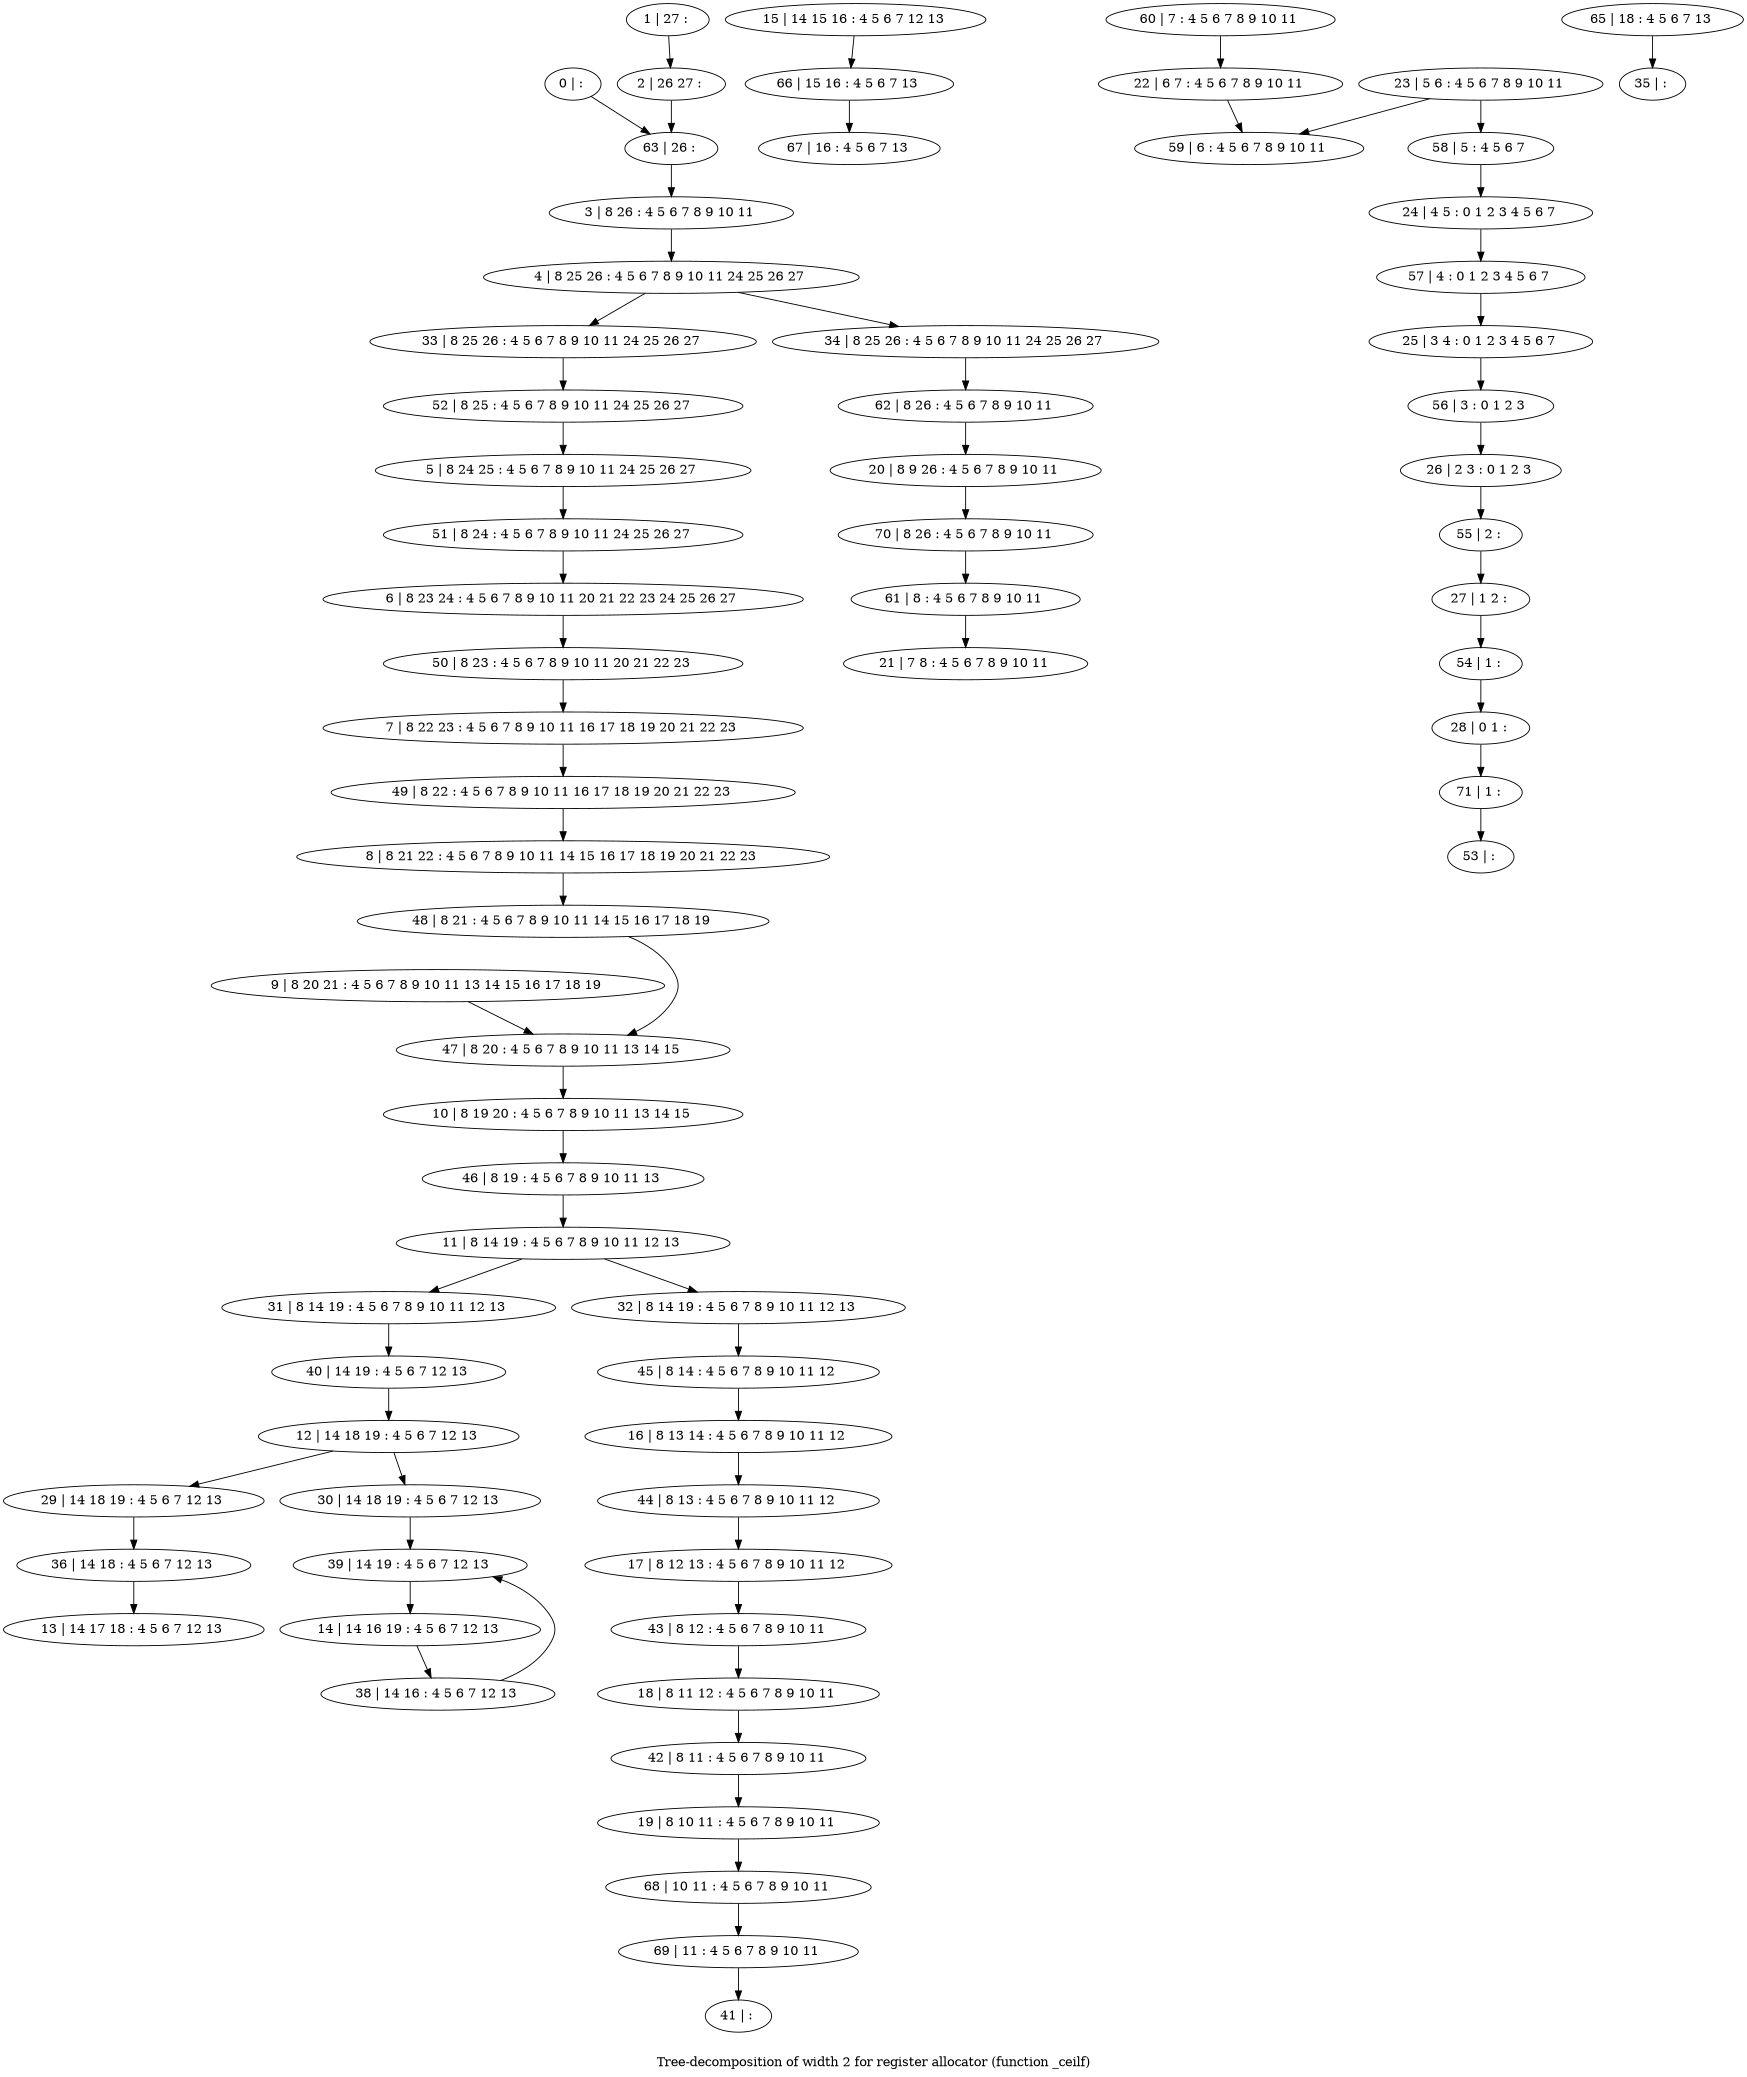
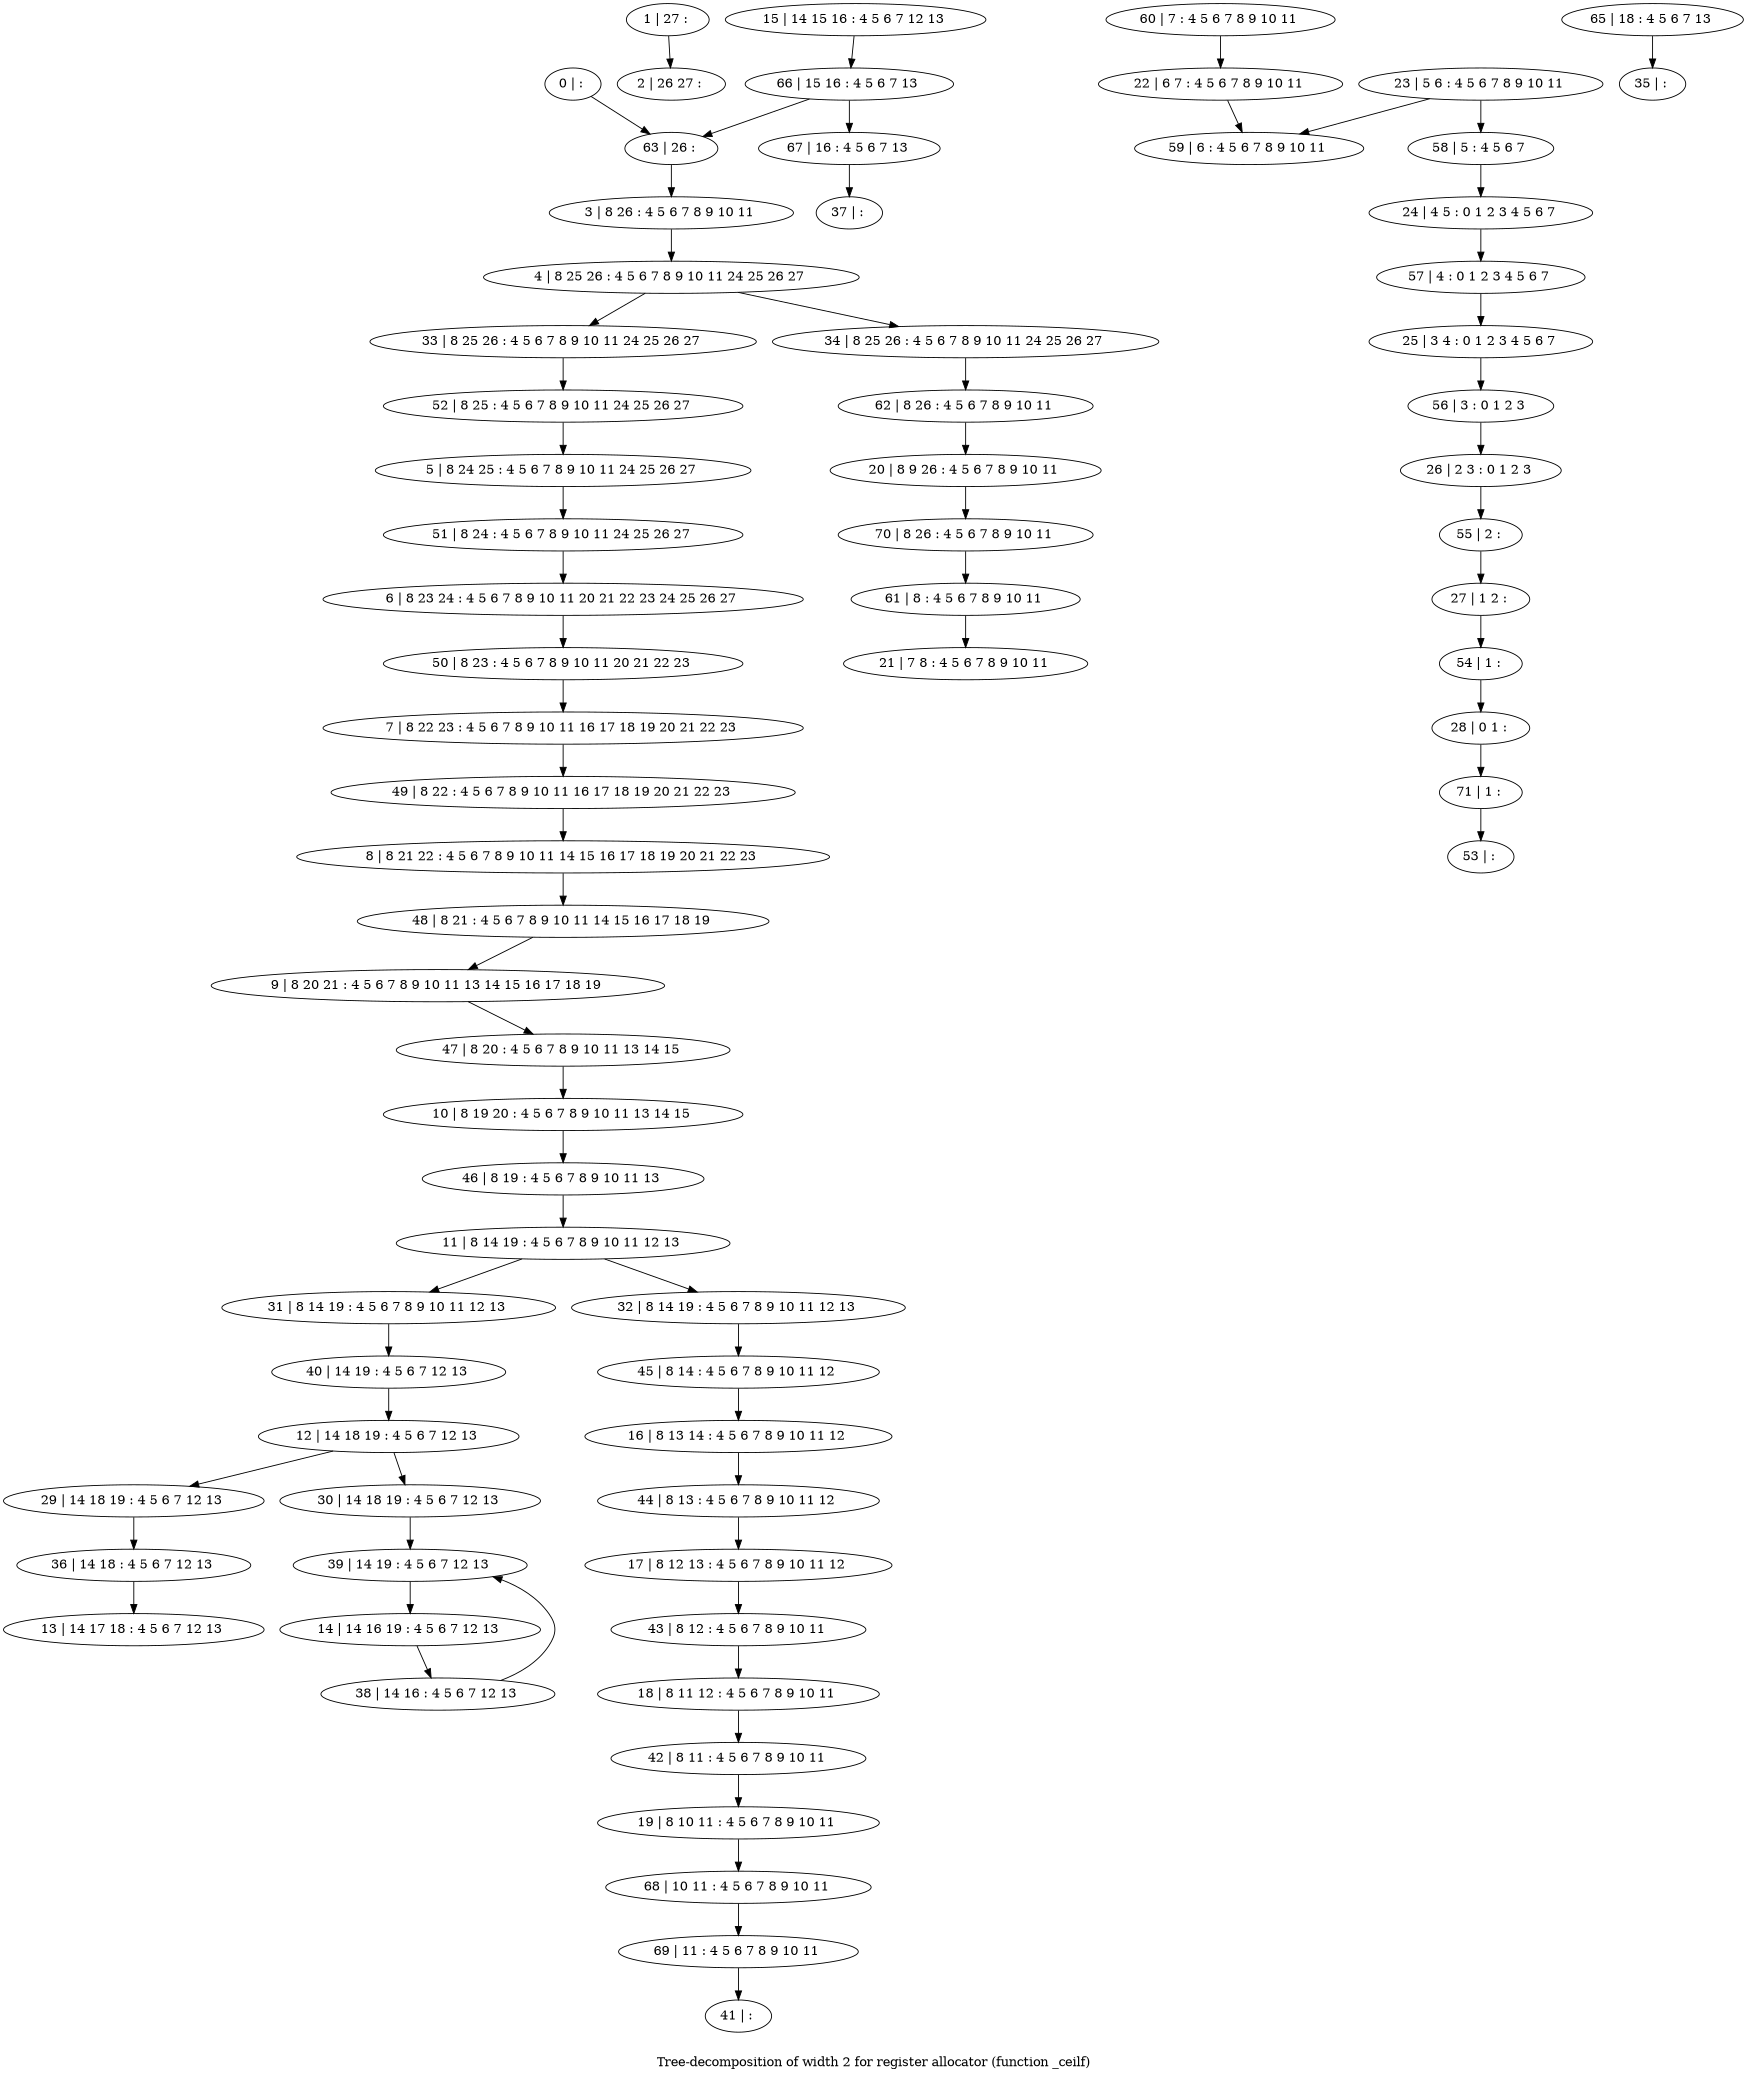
edge "2 | 26 27 :" -> "63 | 26 :": now "66 | 15 16 : 4 5 6 7 13" -> "63 | 26 :"
node "37 | :": added
edge "48 | 8 21 : 4 5 6 7 8 9 10 11 14 15 16 17 18 19" -> "47 | 8 20 : 4 5 6 7 8 9 10 11 13 14 15": now "48 | 8 21 : 4 5 6 7 8 9 10 11 14 15 16 17 18 19" -> "9 | 8 20 21 : 4 5 6 7 8 9 10 11 13 14 15 16 17 18 19"
